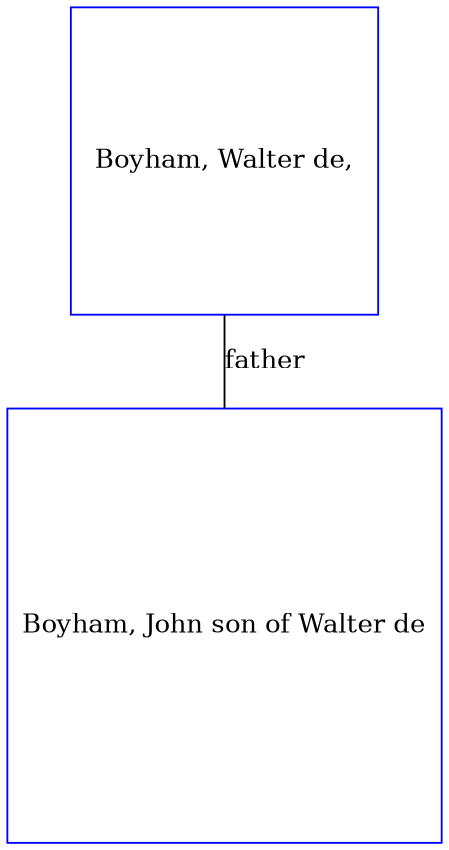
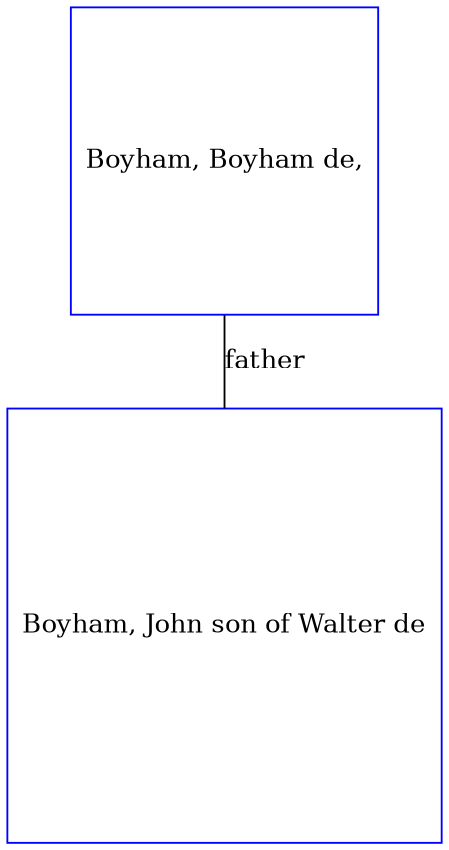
node "Boyham, Walter de,": label "Boyham, Walter de," -> "Boyham, Boyham de,"
